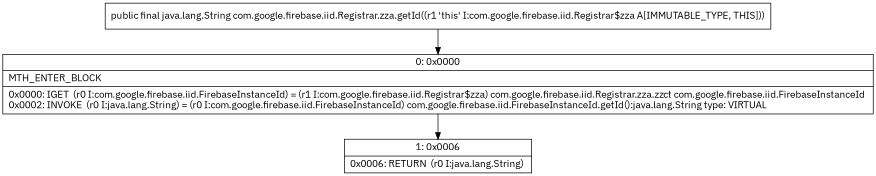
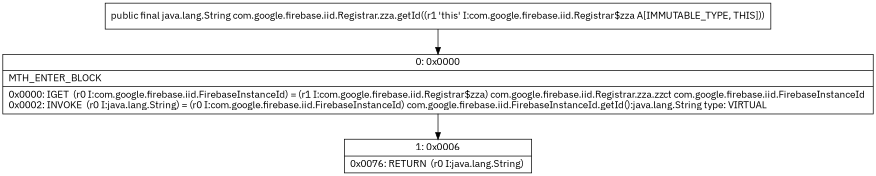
node "1: 0x0006": text "0x0006: RETURN  (r0 I:java.lang.String)" -> "0x0076: RETURN  (r0 I:java.lang.String)"
